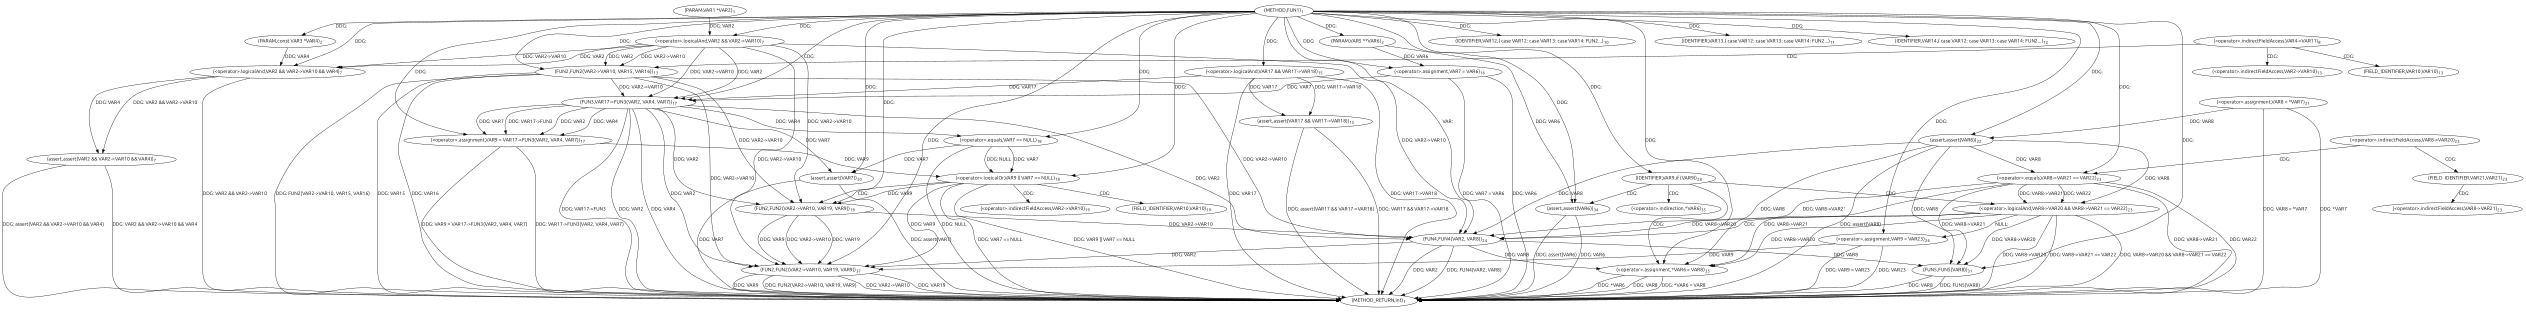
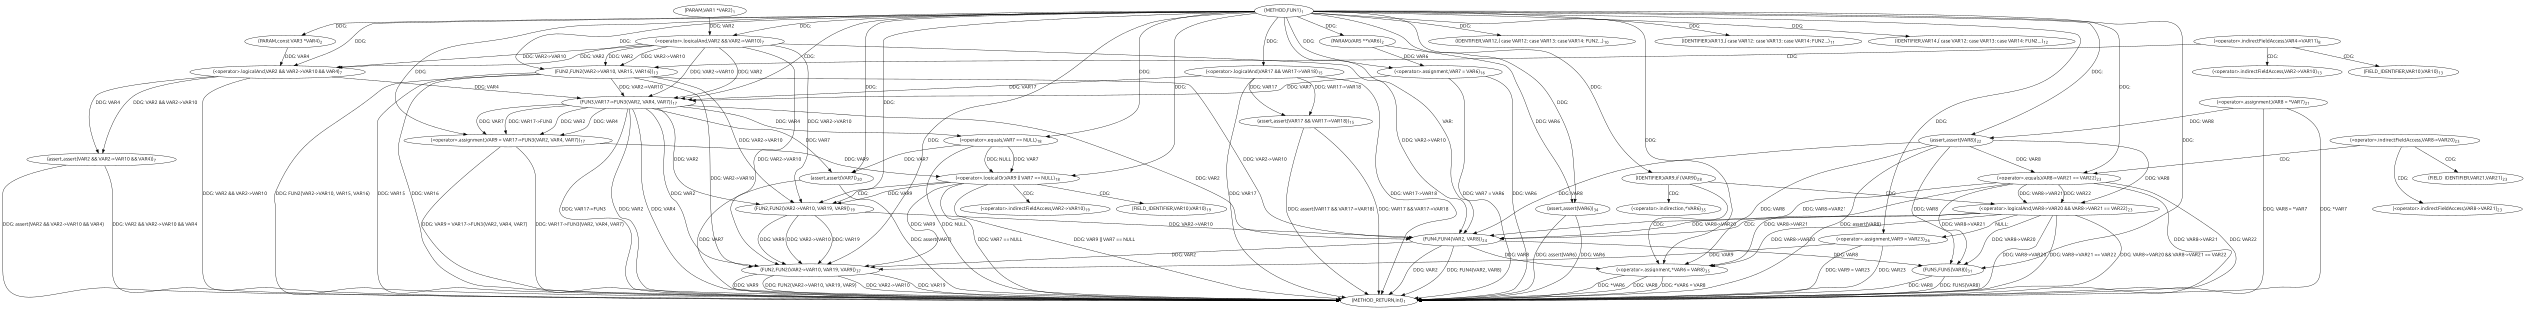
edge "(<operator>.logicalAnd,VAR2 && VAR2->VAR10 && VAR4)" -> "(FUN3,VAR17->FUN3(VAR2, VAR4, VAR7))": added, label "DDG: VAR4"
edge "(FIELD_IDENTIFIER,VAR21,VAR21)" -> "(<operator>.indirectFieldAccess,VAR8->VAR21)": now "(<operator>.indirectFieldAccess,VAR8->VAR20)" -> "(<operator>.indirectFieldAccess,VAR8->VAR21)"
edge "(IDENTIFIER,VAR9,if (VAR9))" -> "(assert,assert(VAR6))": removed, label "CDG:"
